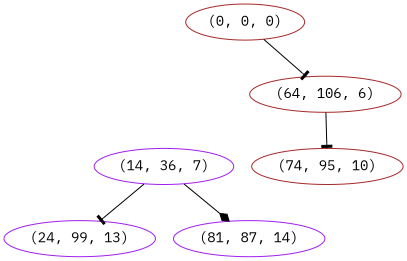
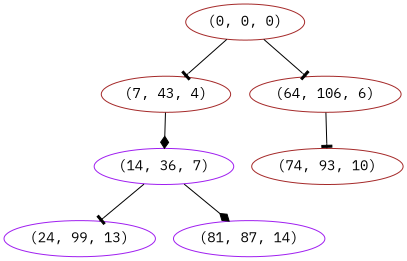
node "(7, 43, 4)": added
node "(74, 95, 10)": label "(74, 95, 10)" -> "(74, 93, 10)"
